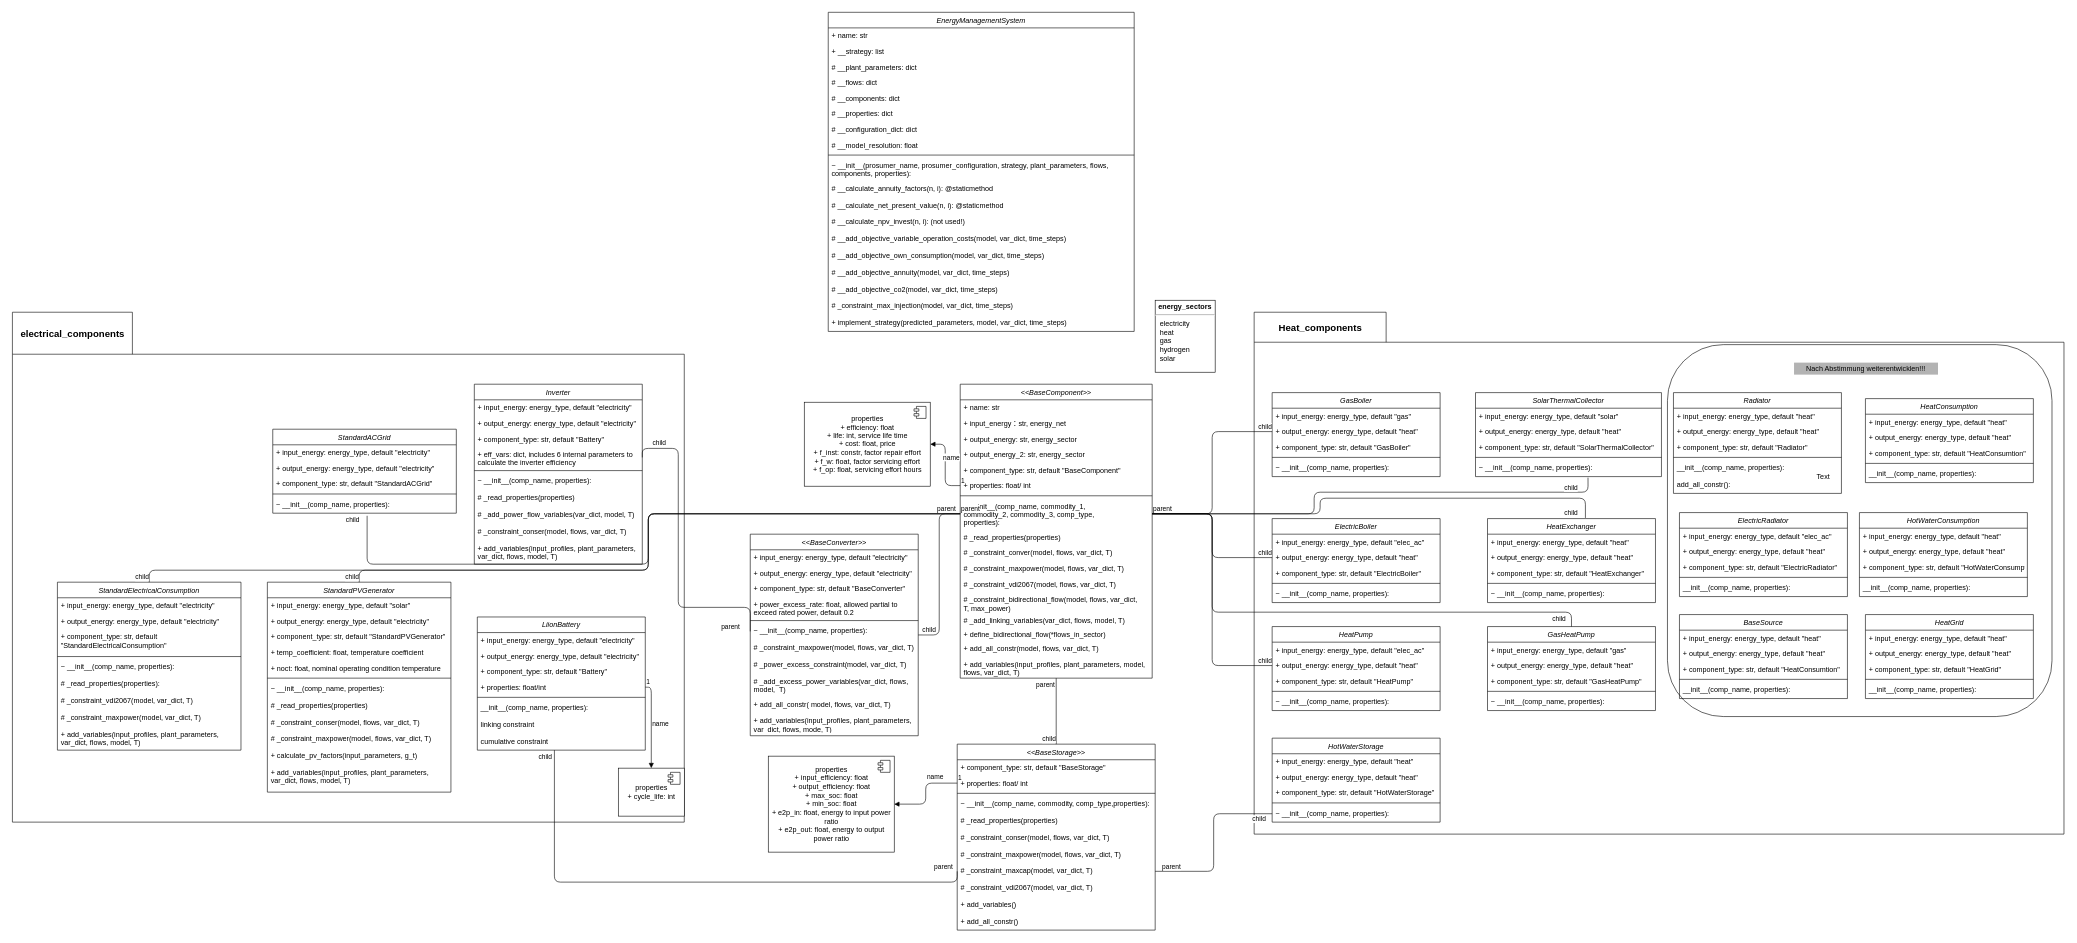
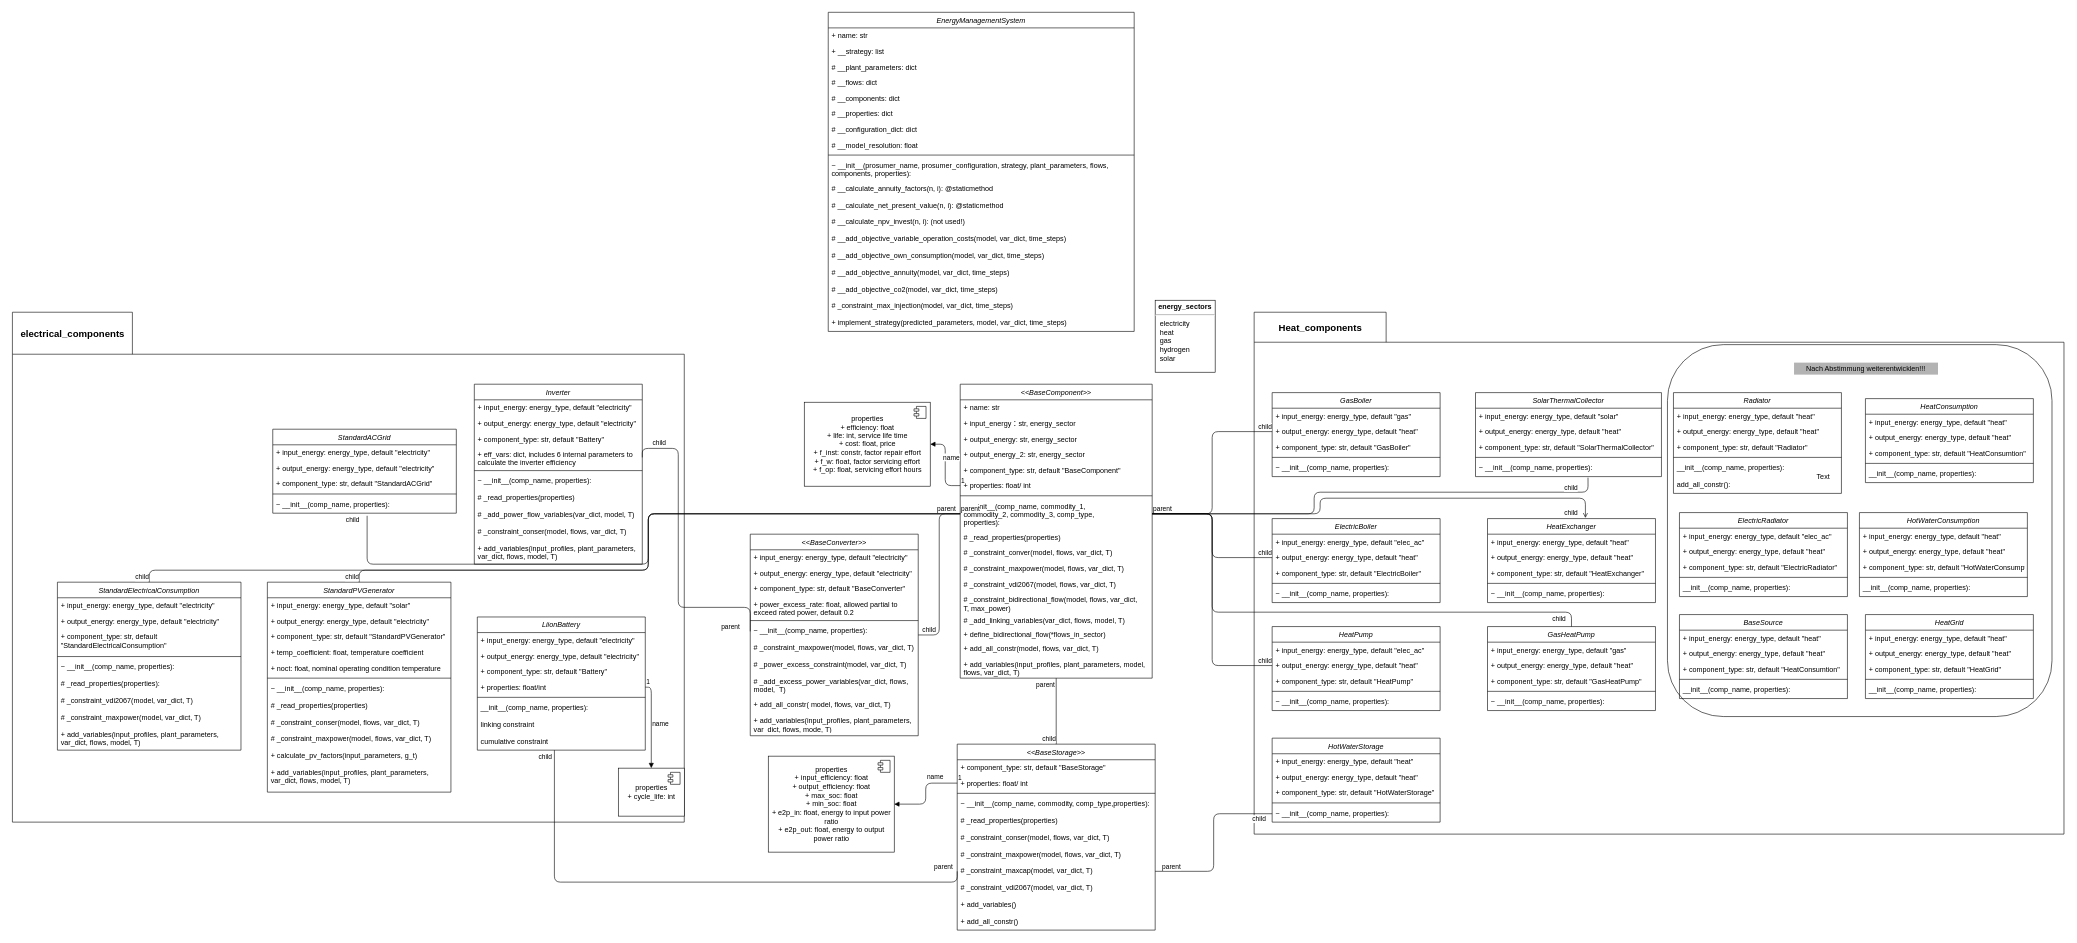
node "+ input_energy：str, energy_net": label "+ input_energy：str, energy_net" -> "+ input_energy：str, energy_sector"
edge "~ __init__(comp_name, commodity_1, commodity_2, commodity_3, comp_type, properties):" -- "HeatExchanger": arrowhead none -> open
